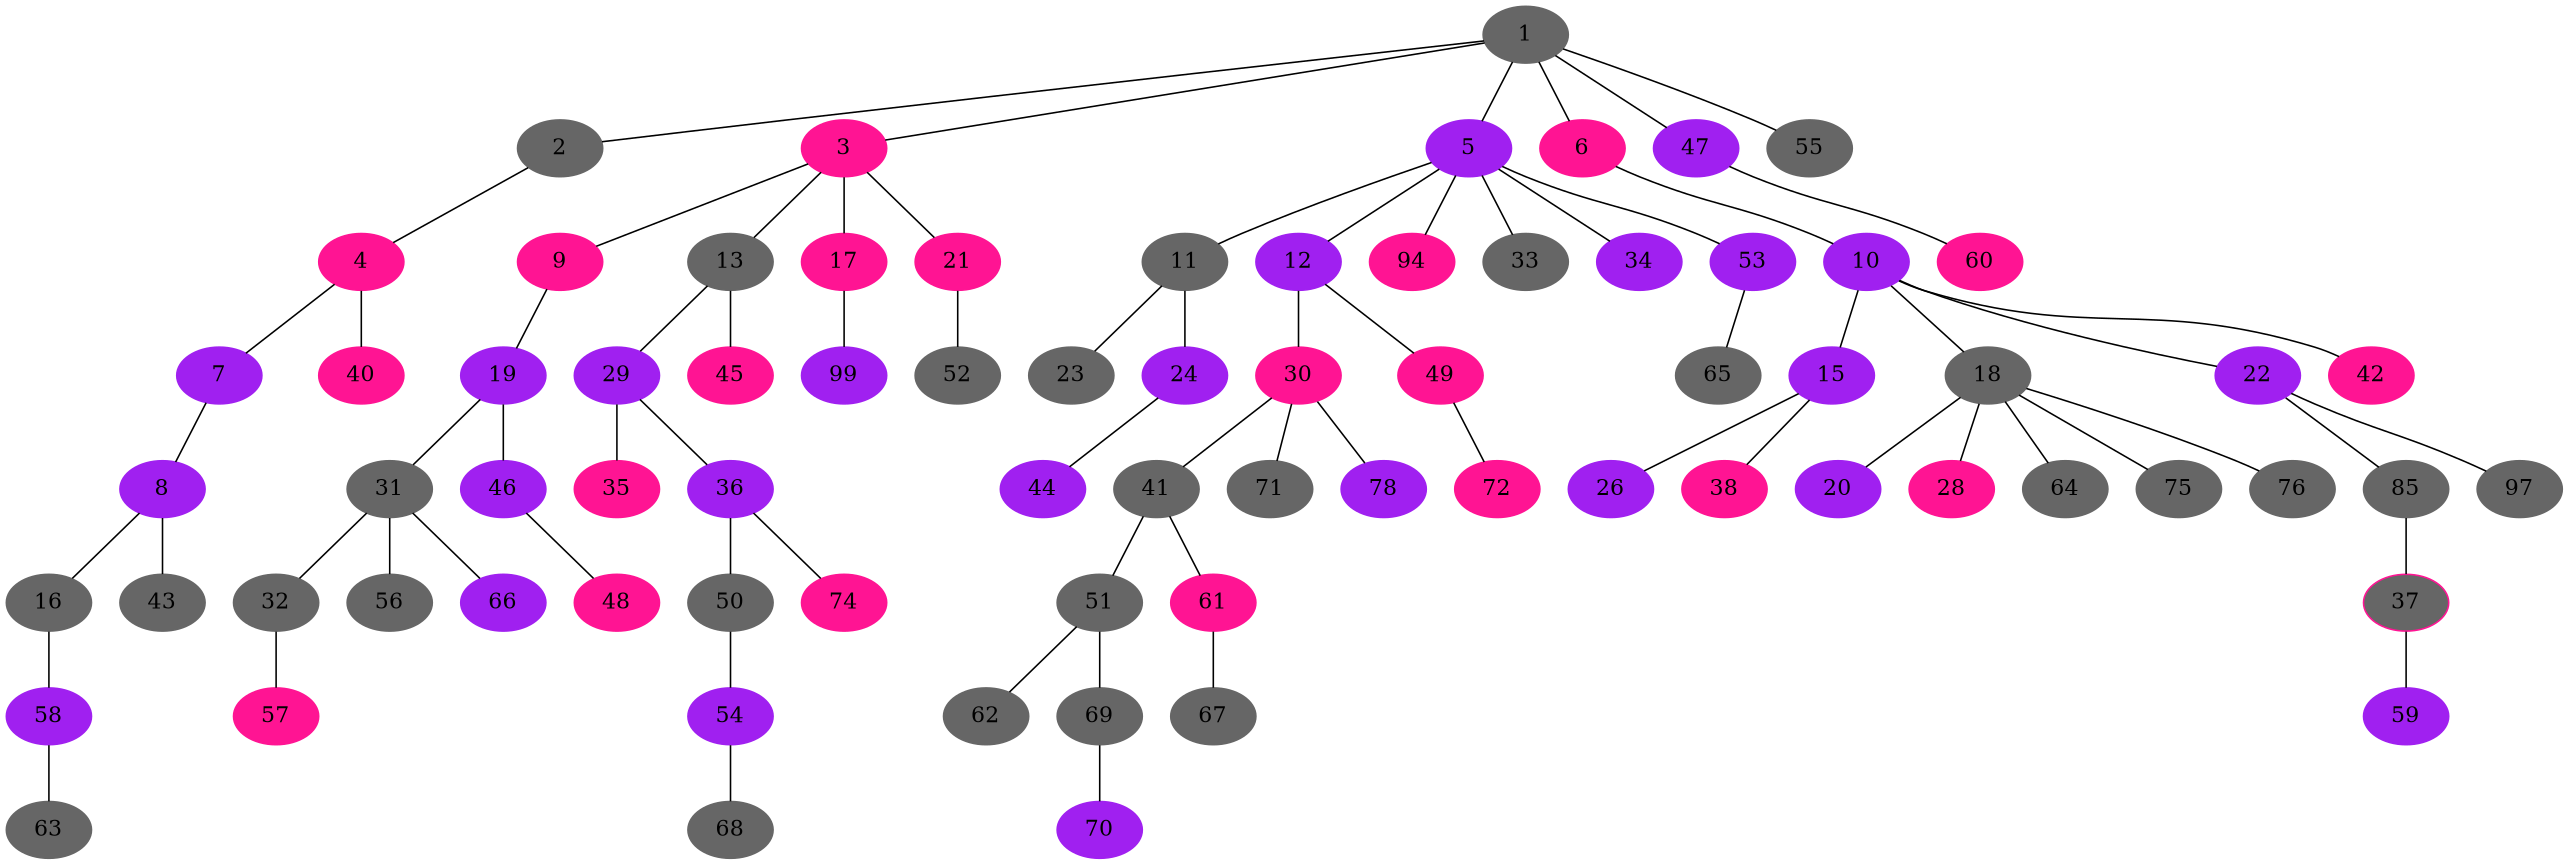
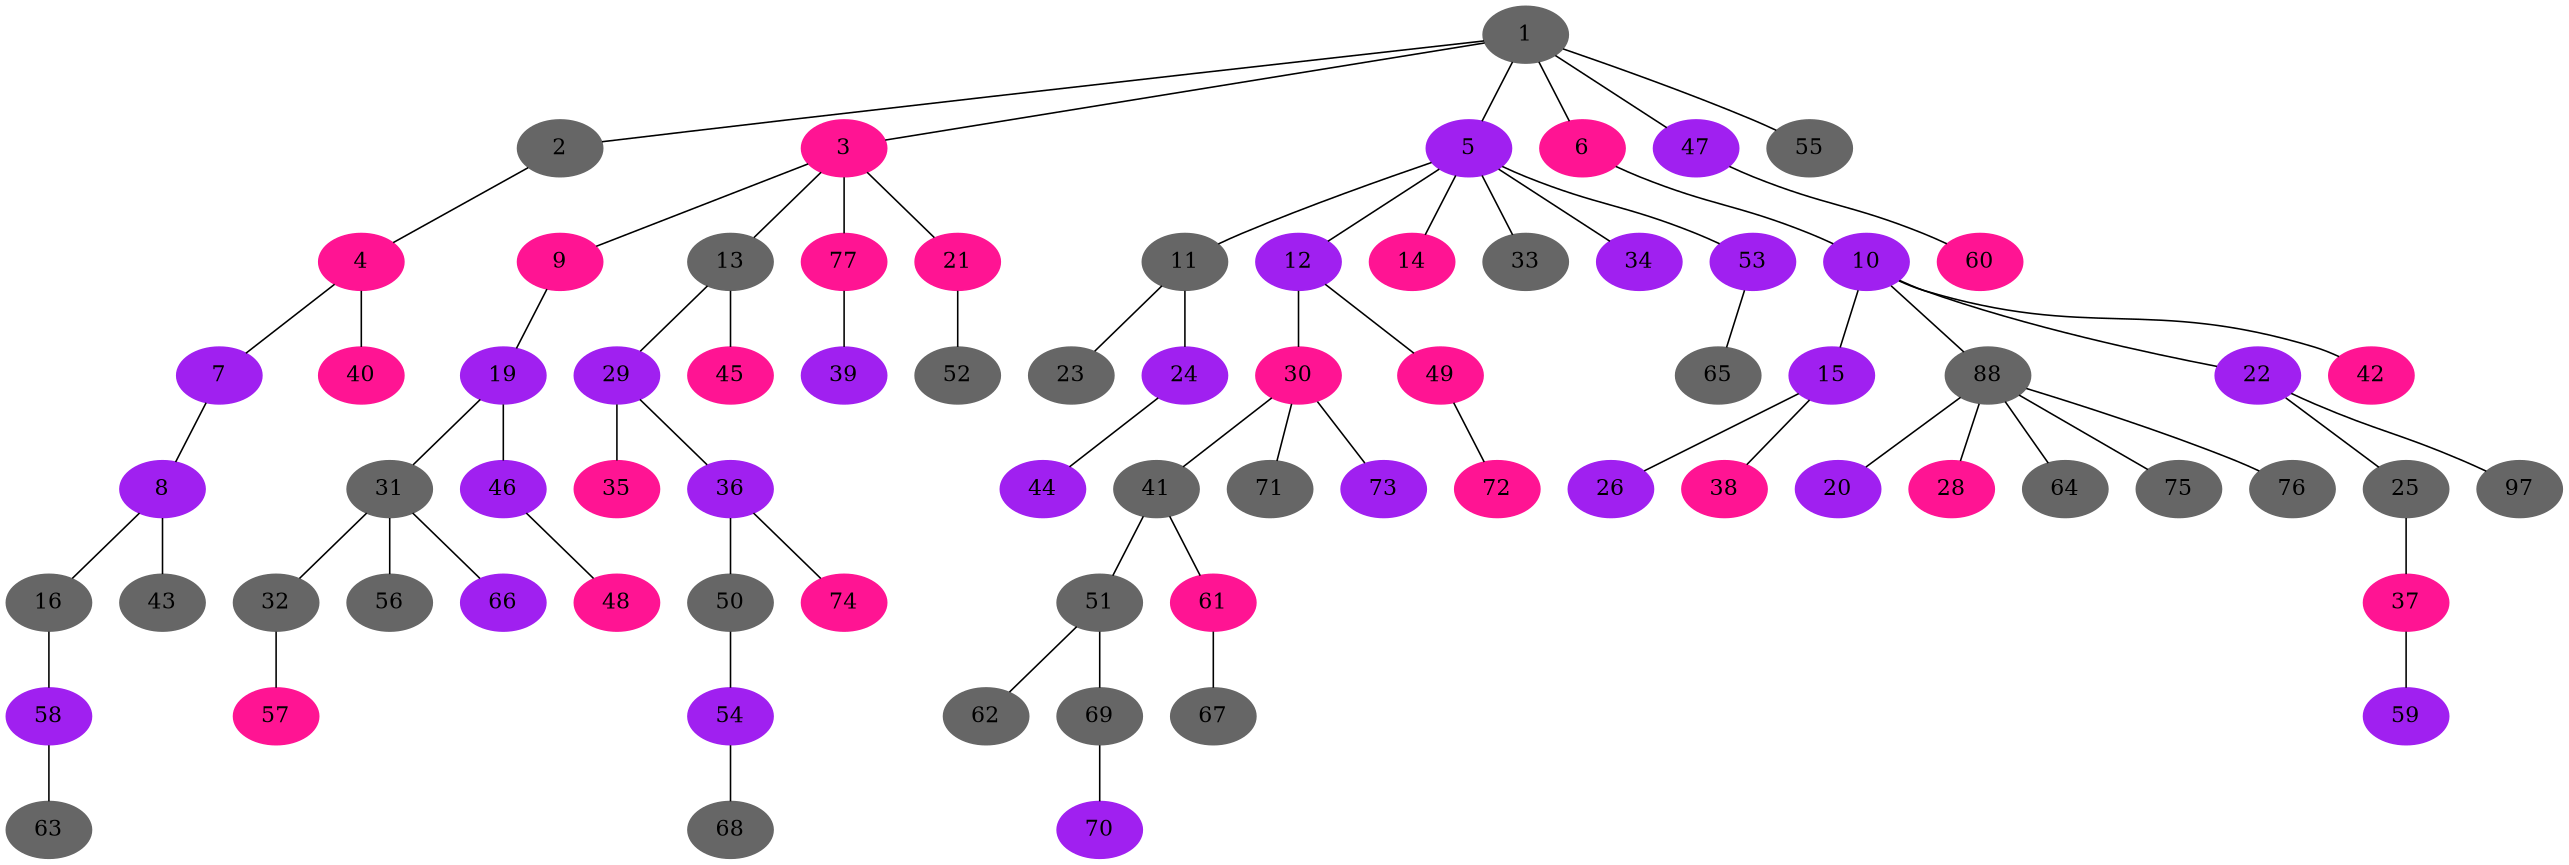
node "17": label "17" -> "77"
node "94": label "94" -> "14"
node "99": label "99" -> "39"
node "18": label "18" -> "88"
node "78": label "78" -> "73"
node "85": label "85" -> "25"
node "37": fillcolor gray40 -> deeppink
